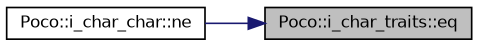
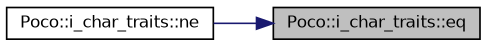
node "Poco::i_char_char::ne": label "Poco::i_char_char::ne" -> "Poco::i_char_traits::ne"
